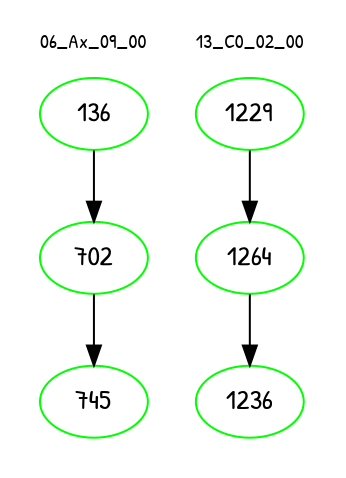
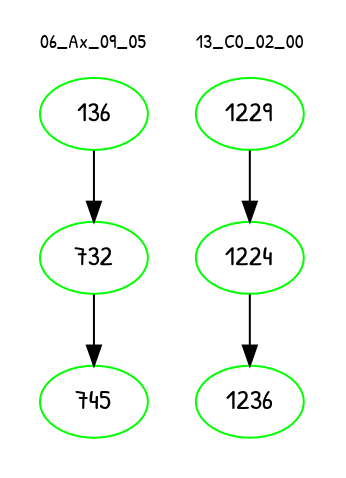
cluster "06_Ax_09_00": label "06_Ax_09_00" -> "06_Ax_09_05"
node "702": label "702" -> "732"
node "1264": label "1264" -> "1224"
